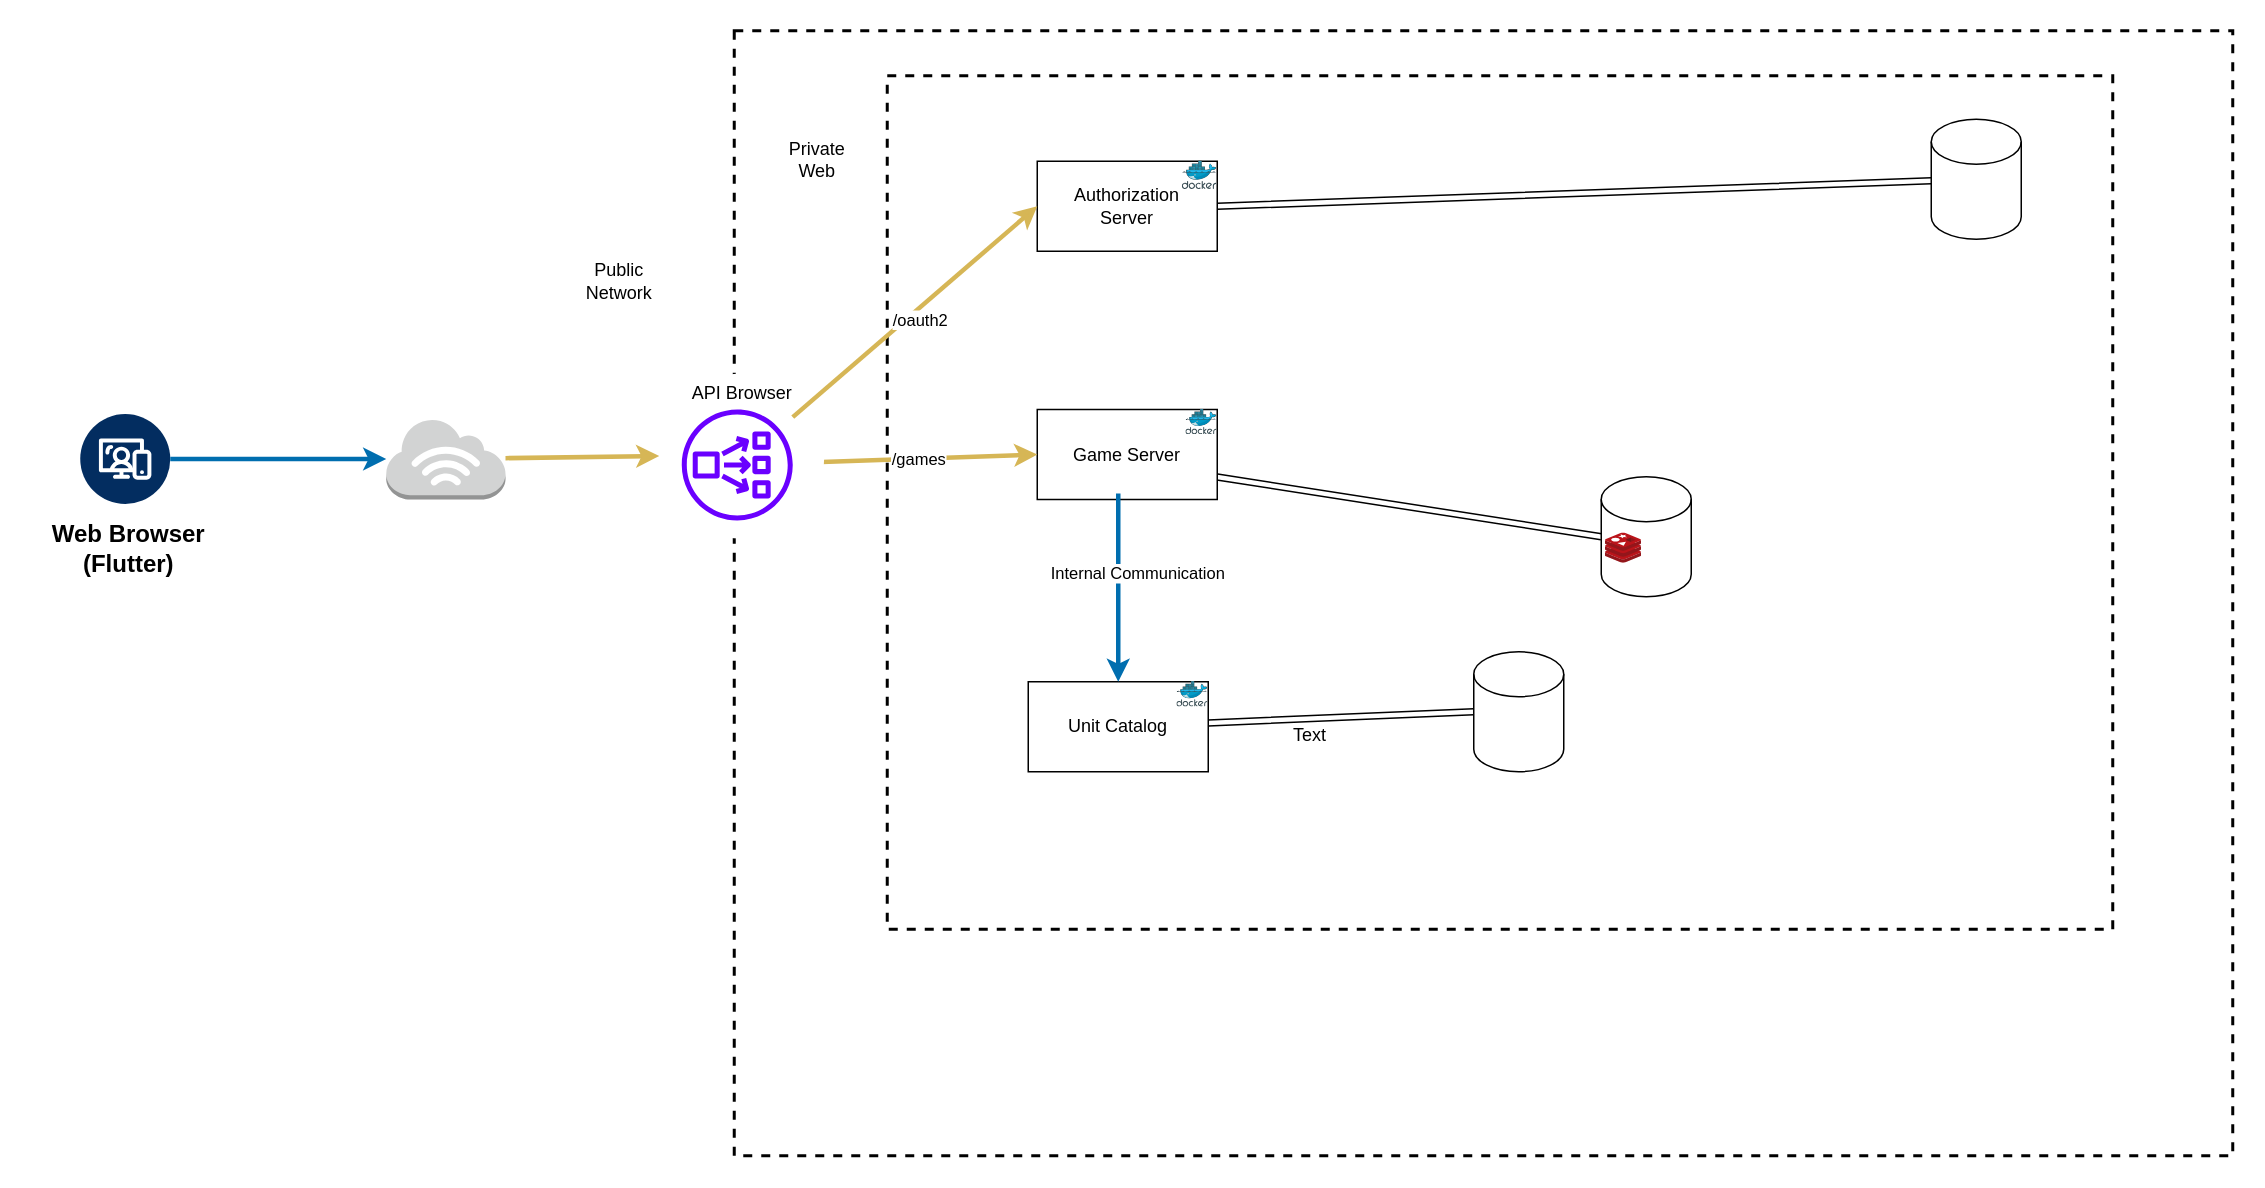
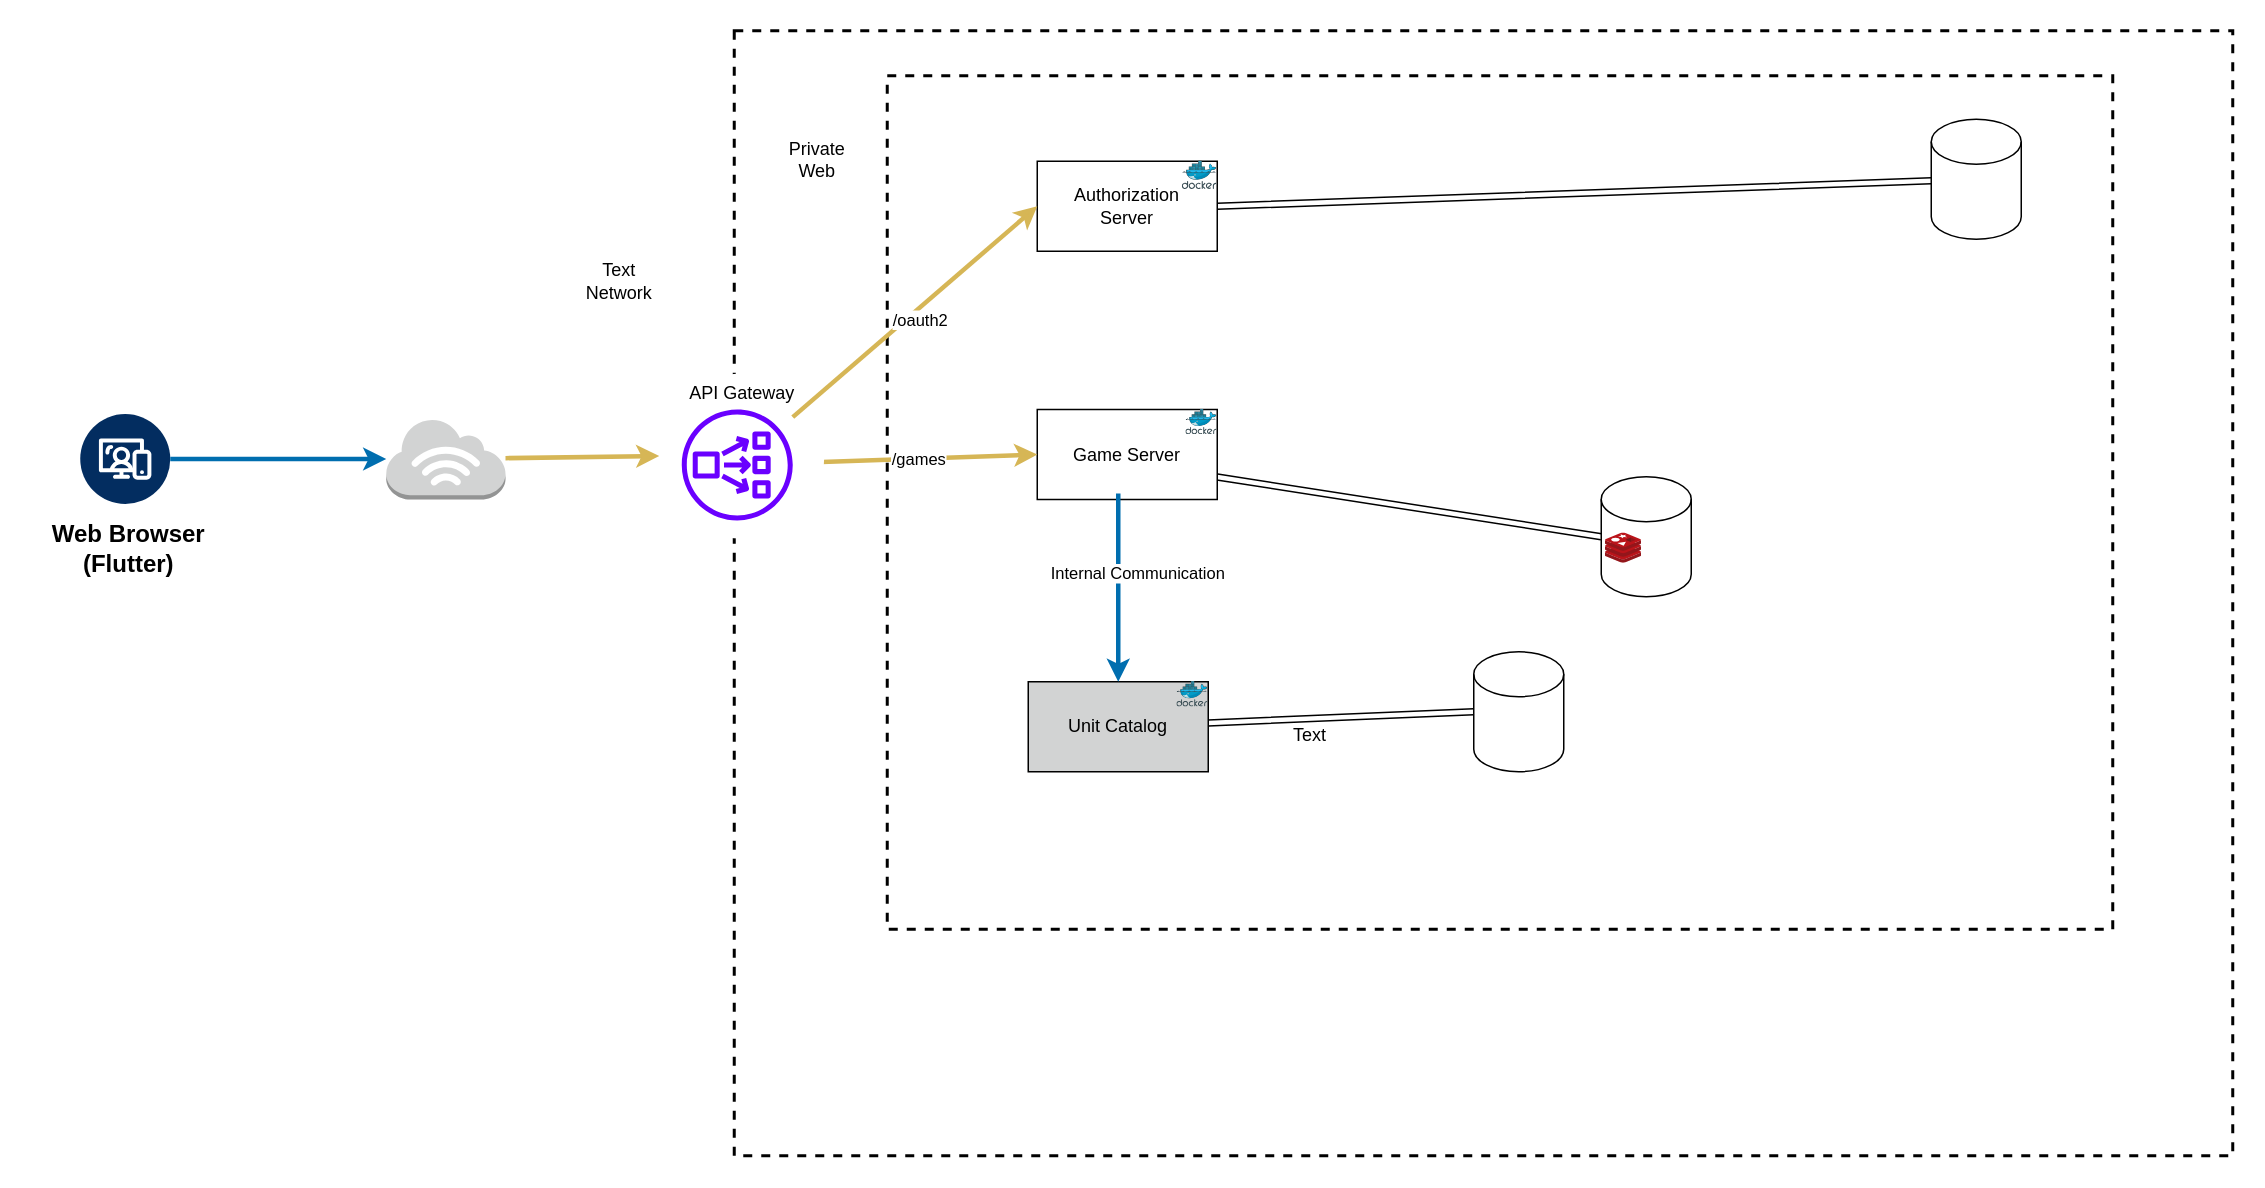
node "Public Network": label "Public Network" -> "Text Network"
node "API Browser": label "API Browser" -> "API Gateway"
node "Unit Catalog": fillcolor #ffffff -> #d2d3d3
